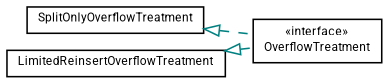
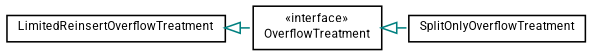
edge "OverflowTreatment" -> "SplitOnlyOverflowTreatment": reversed
